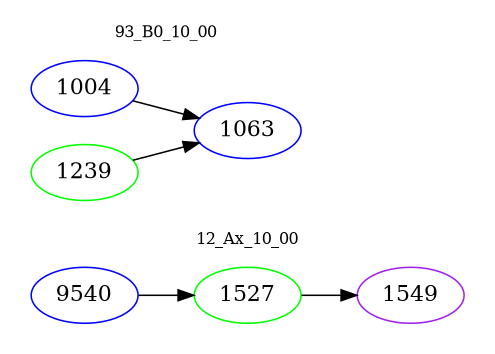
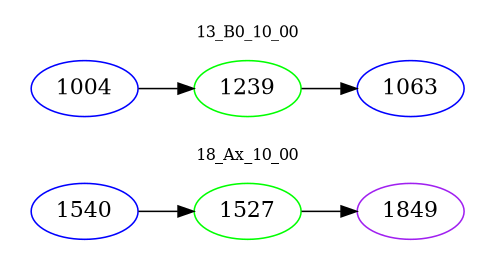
cluster "93_B0_10_00": label "93_B0_10_00" -> "13_B0_10_00"
edge "1004" -> "1063": now "1004" -> "1239"
cluster "12_Ax_10_00": label "12_Ax_10_00" -> "18_Ax_10_00"
node "9540": label "9540" -> "1540"
node "1549": label "1549" -> "1849"
